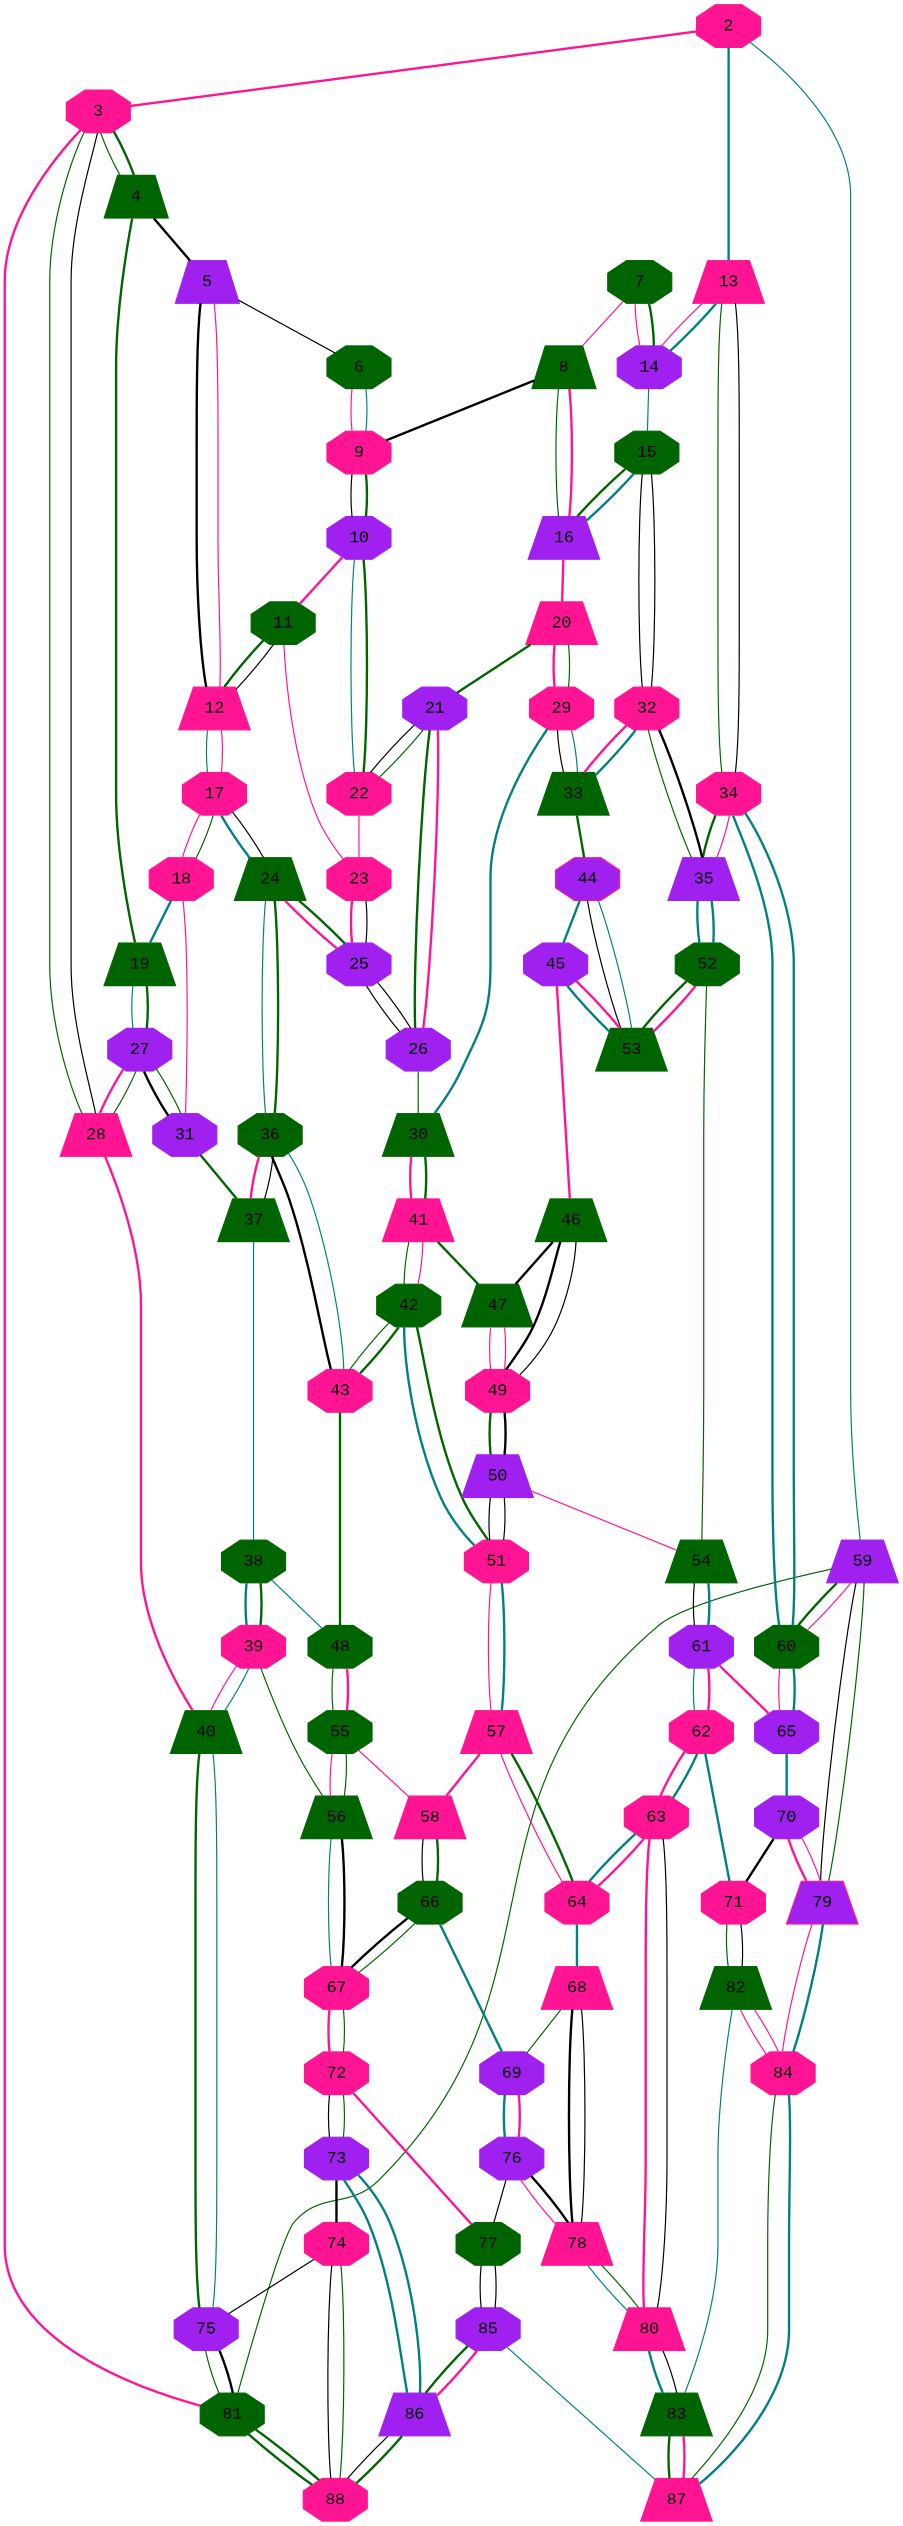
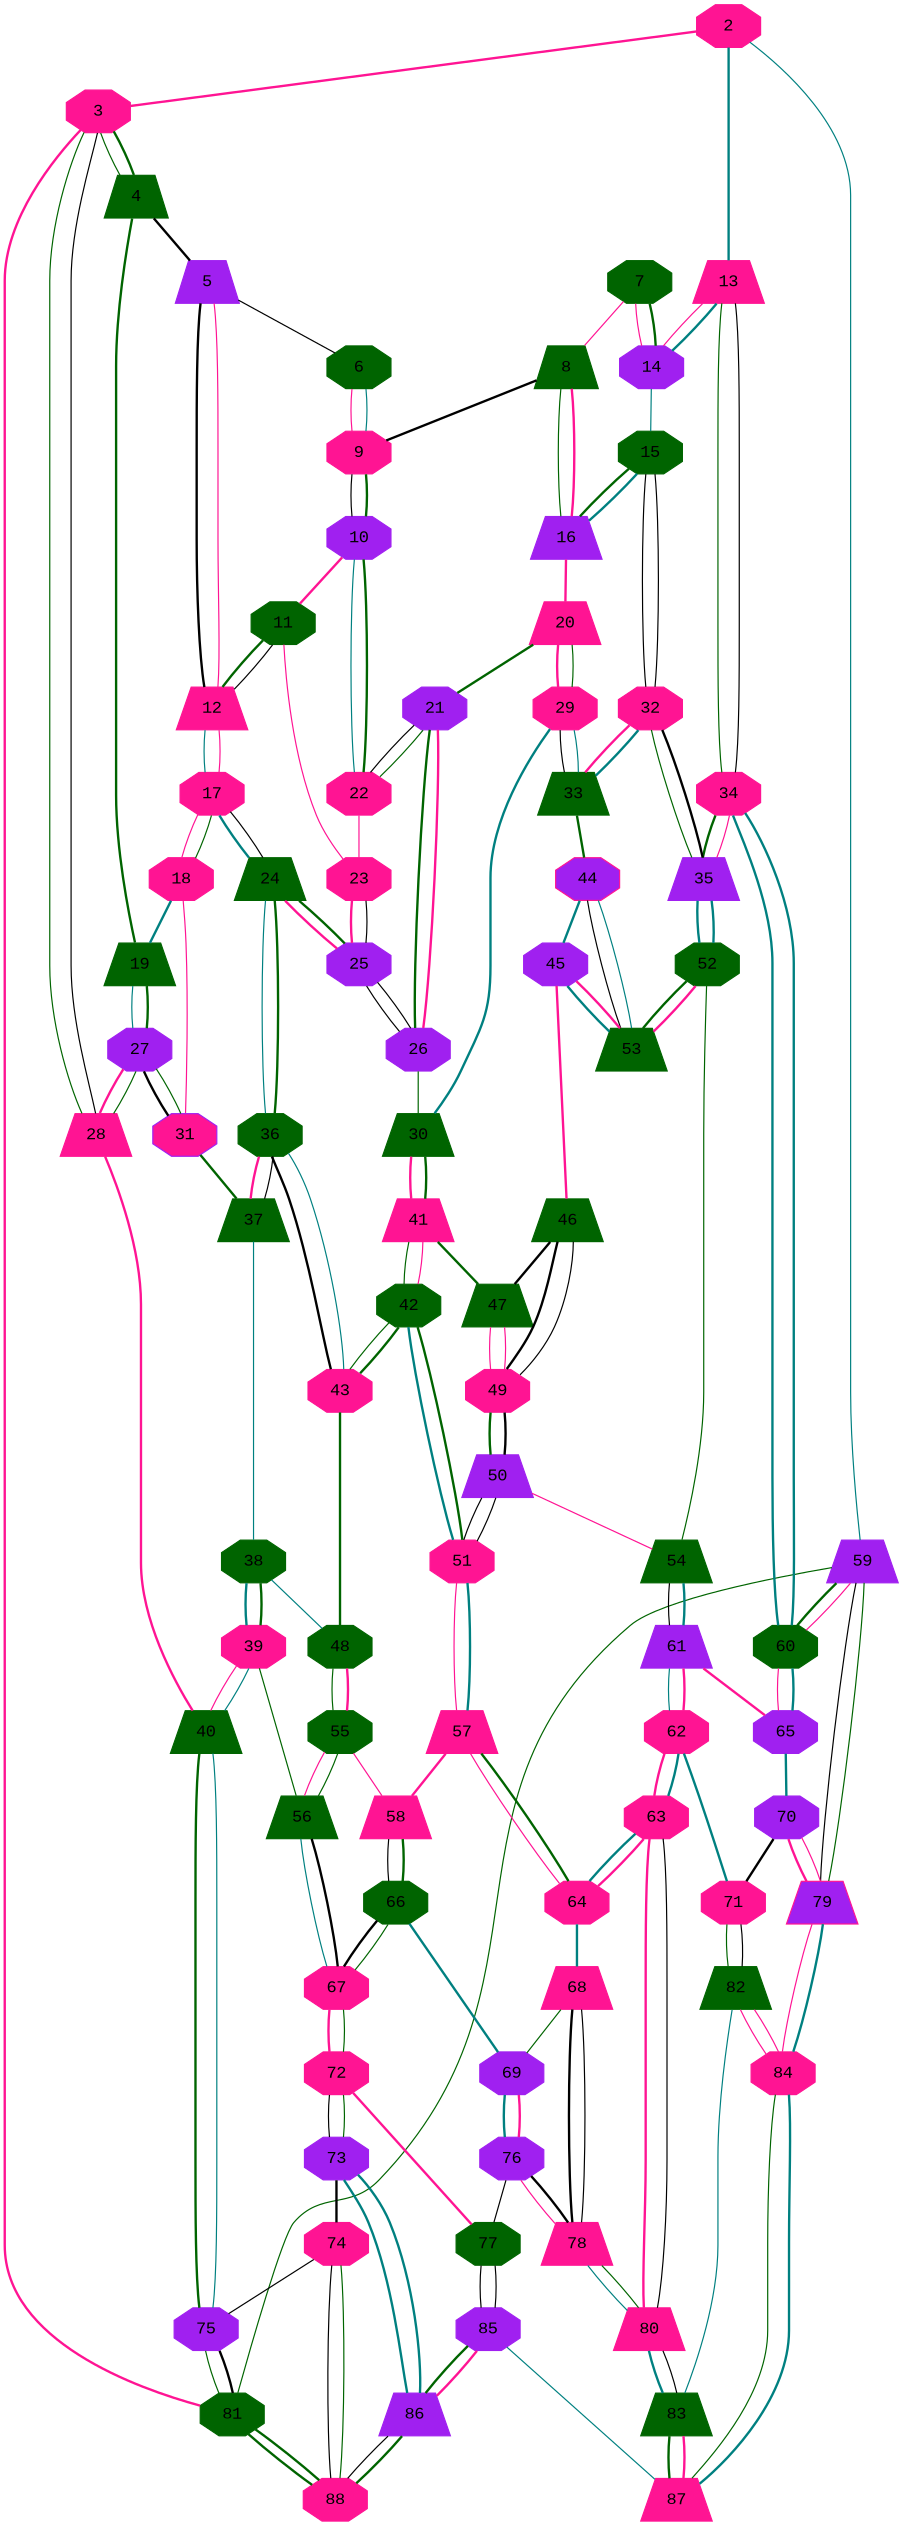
node "31": fillcolor purple -> deeppink
node "61": shape octagon -> trapezium
